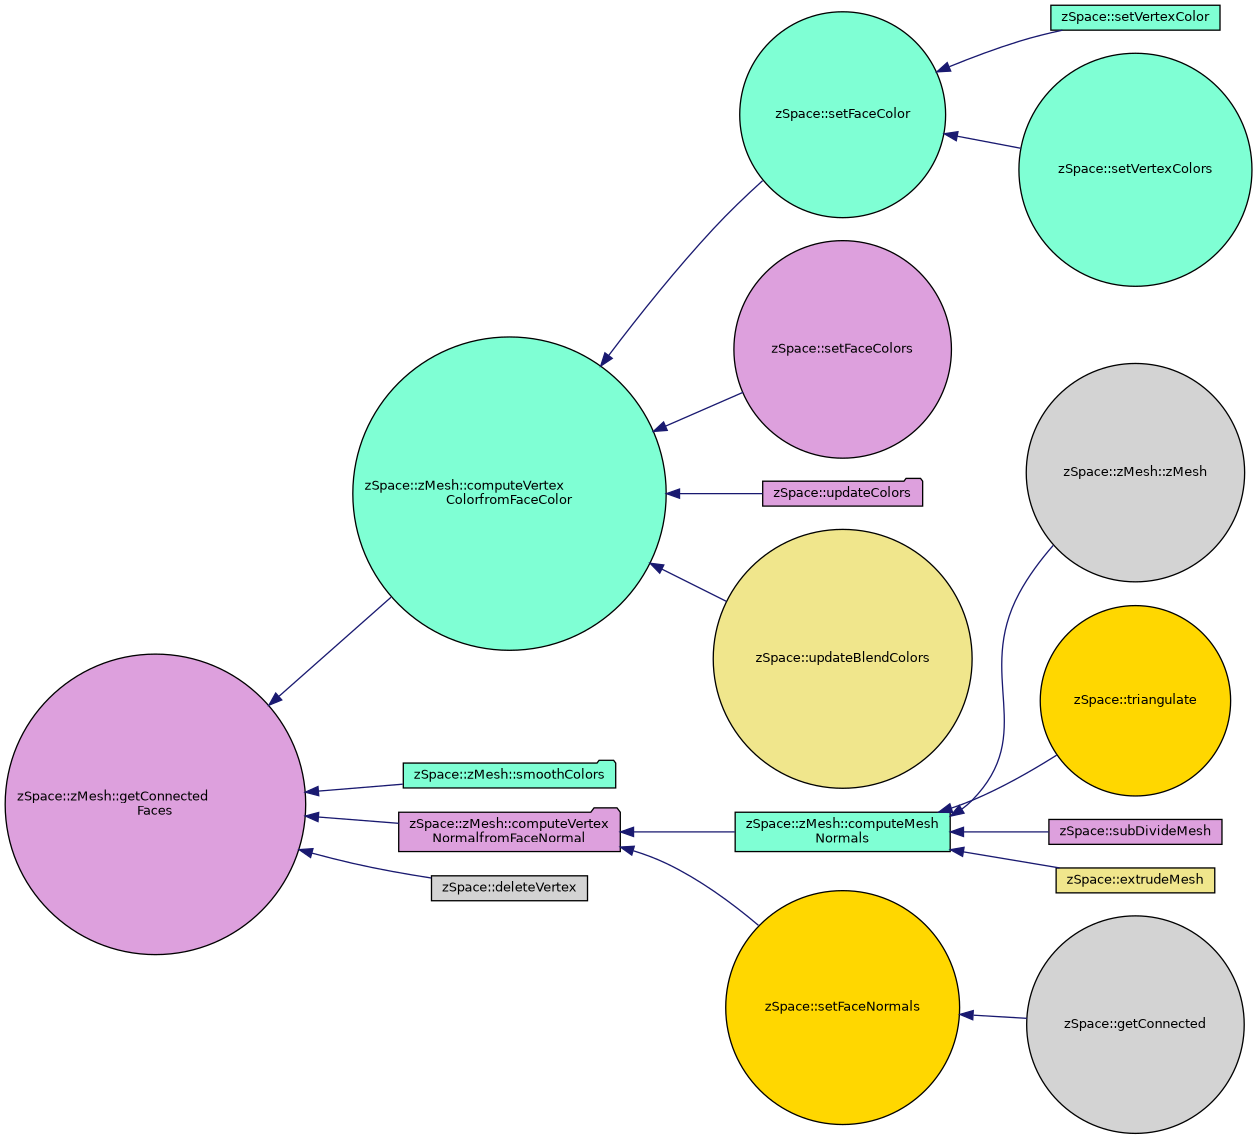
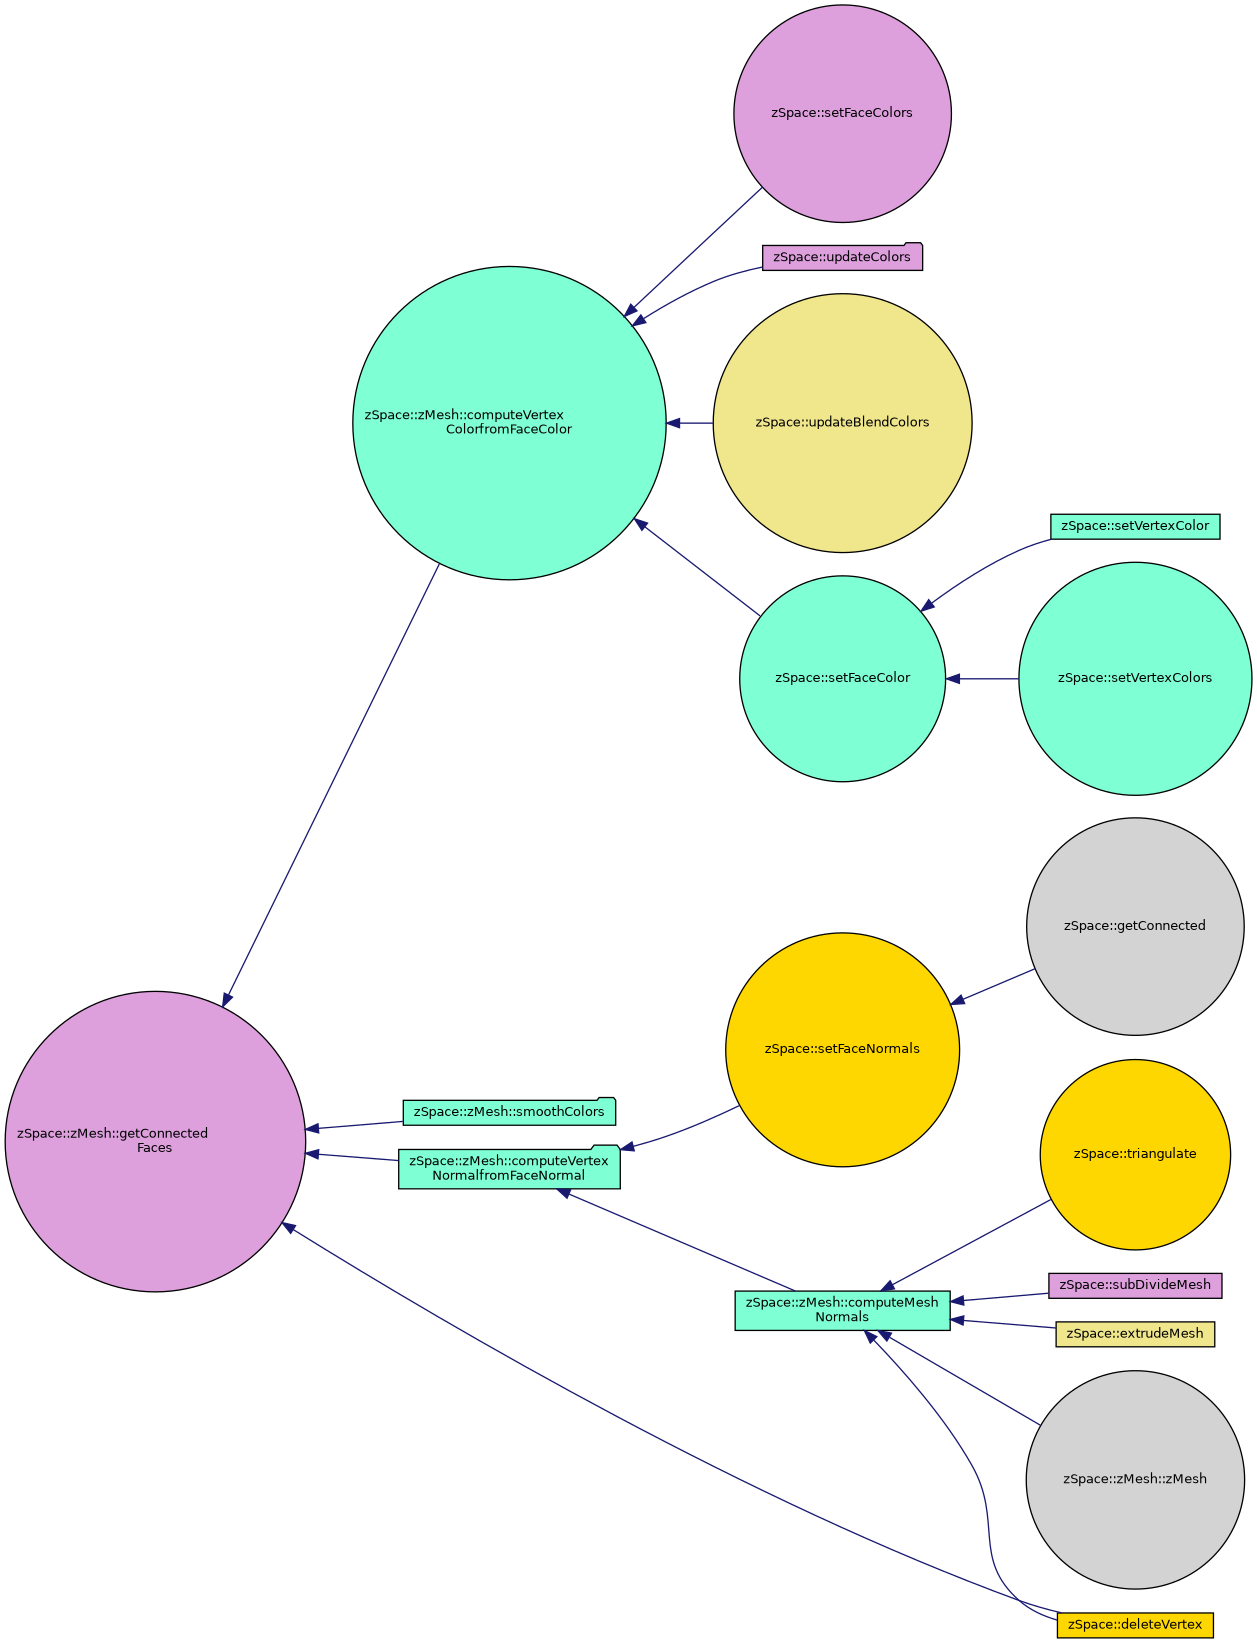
node "zSpace::zMesh::computeVertex NormalfromFaceNormal": fillcolor plum -> aquamarine
node "zSpace::deleteVertex": fillcolor lightgrey -> gold
edge "zSpace::deleteVertex" -> "zSpace::zMesh::computeMesh Normals": added
